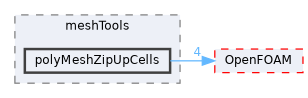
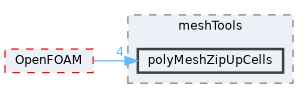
edge "polyMeshZipUpCells" -> "OpenFOAM": reversed
